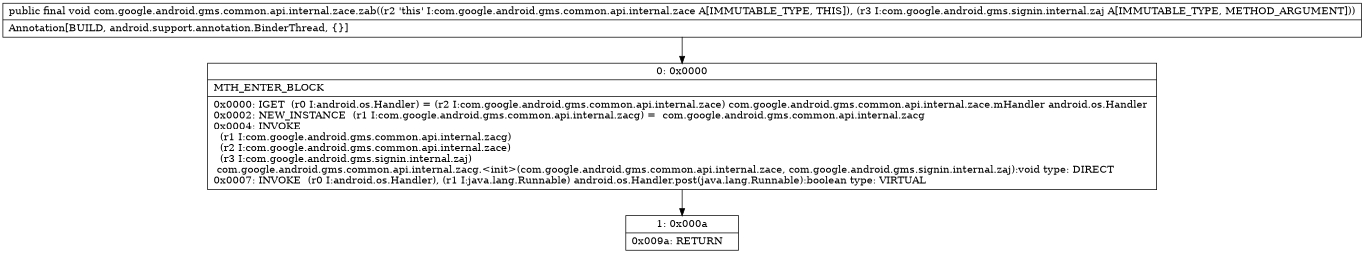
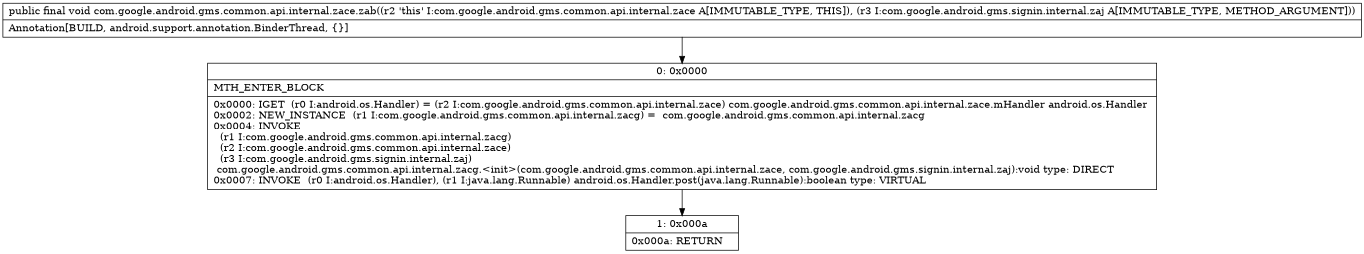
node "1: 0x000a": text "0x009a: RETURN" -> "0x000a: RETURN"
